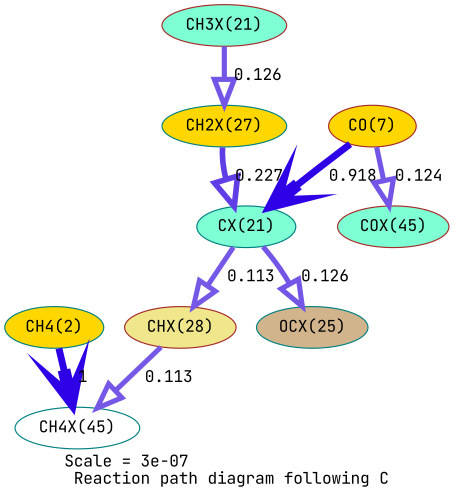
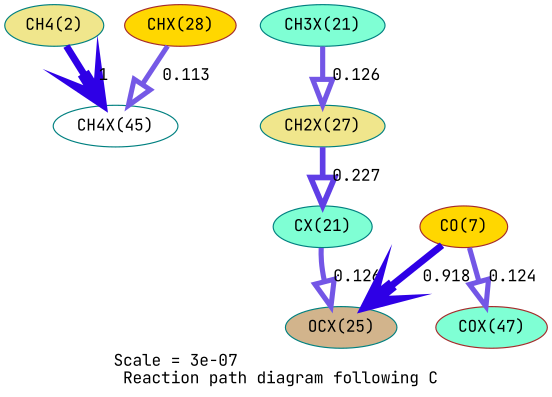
node "CH3X(21)": color brown -> teal
node "CH2X(27)": fillcolor gold -> khaki
edge "CO(7)" -> "CX(21)": now "CO(7)" -> "OCX(25)"
node "COX(45)": label "COX(45)" -> "COX(47)"
edge "CX(21)" -> "CHX(28)": removed, label "0.113"
node "CH4(2)": fillcolor gold -> khaki
node "CHX(28)": fillcolor khaki -> gold
